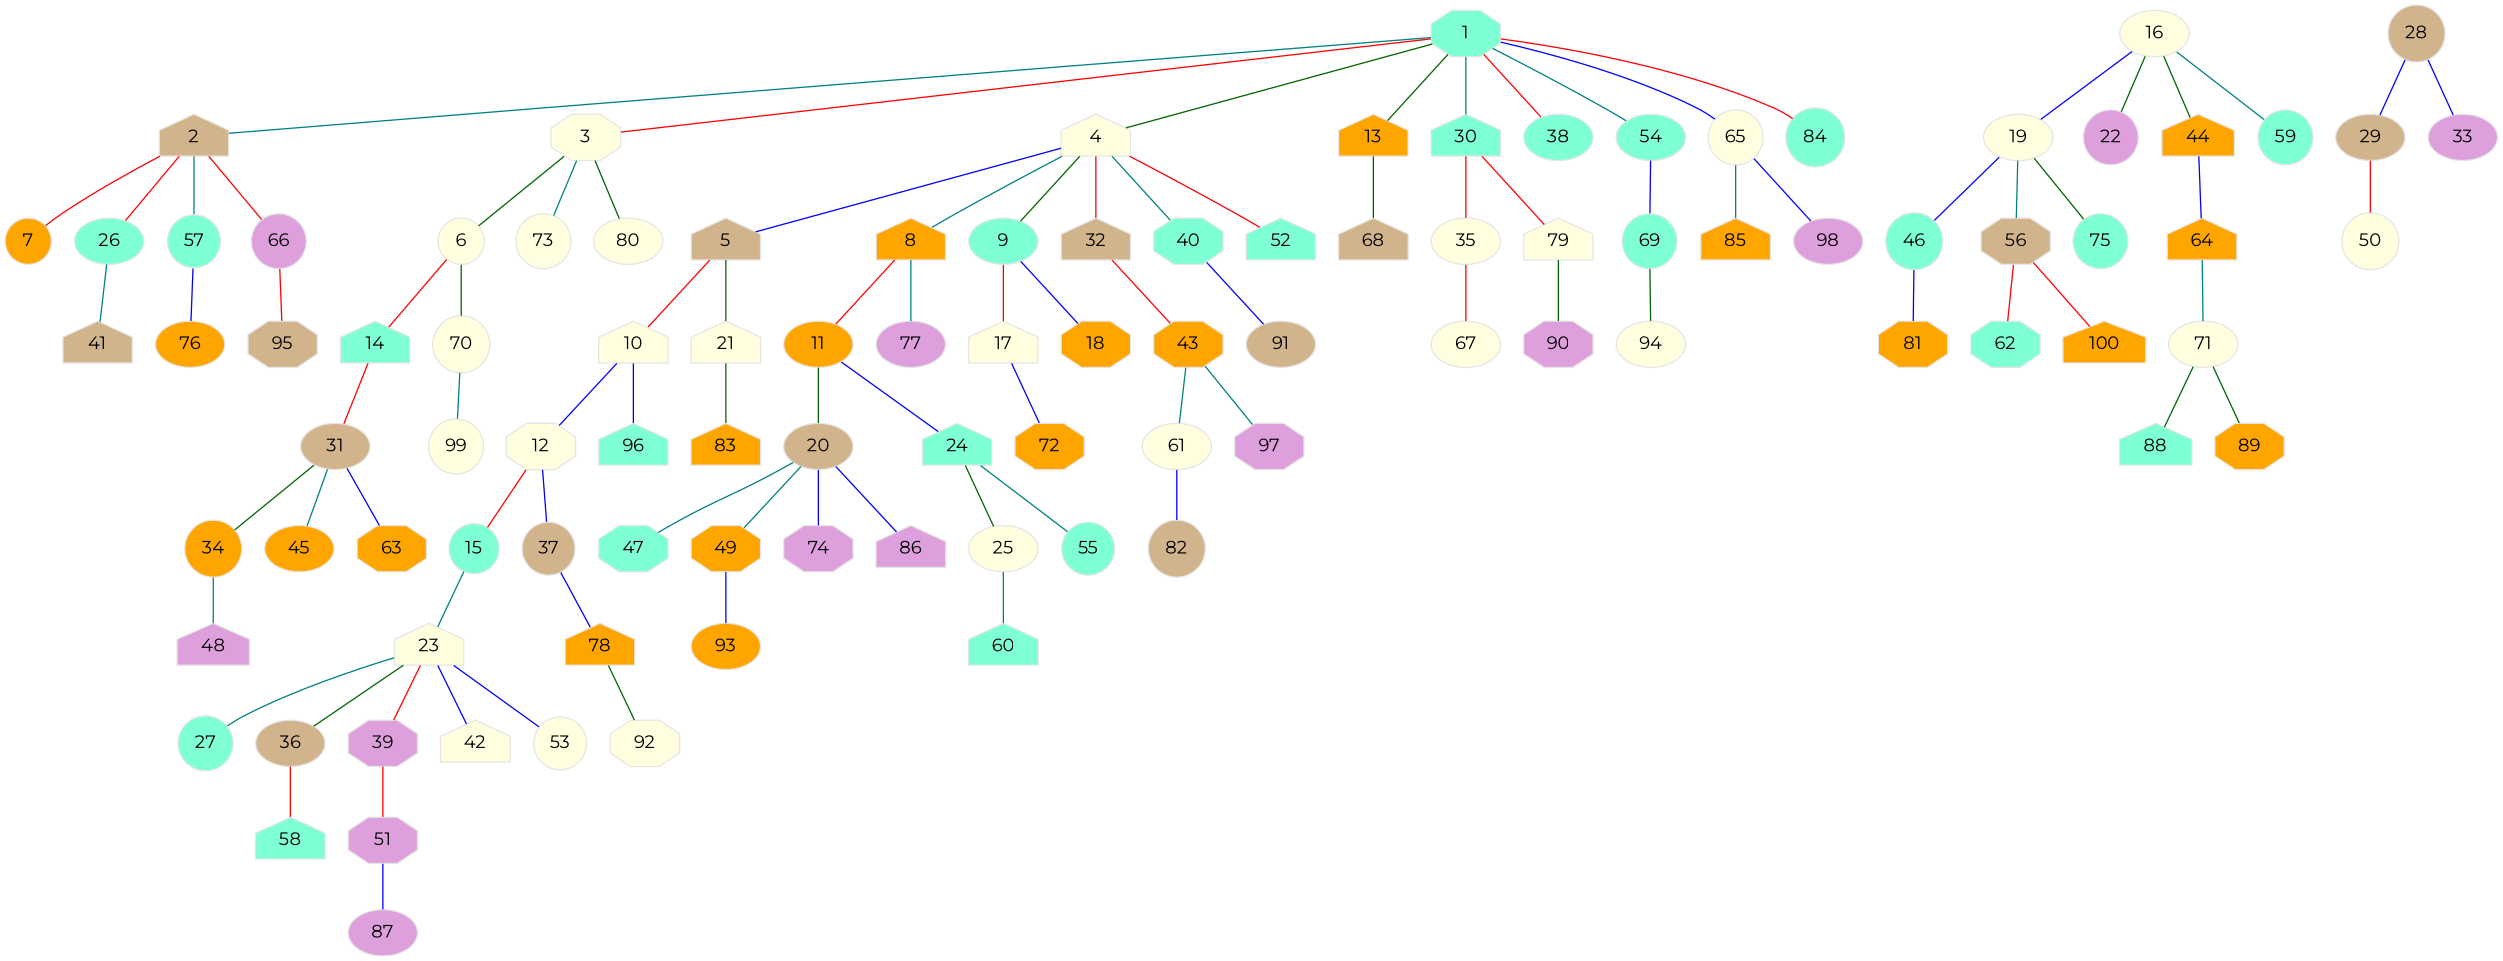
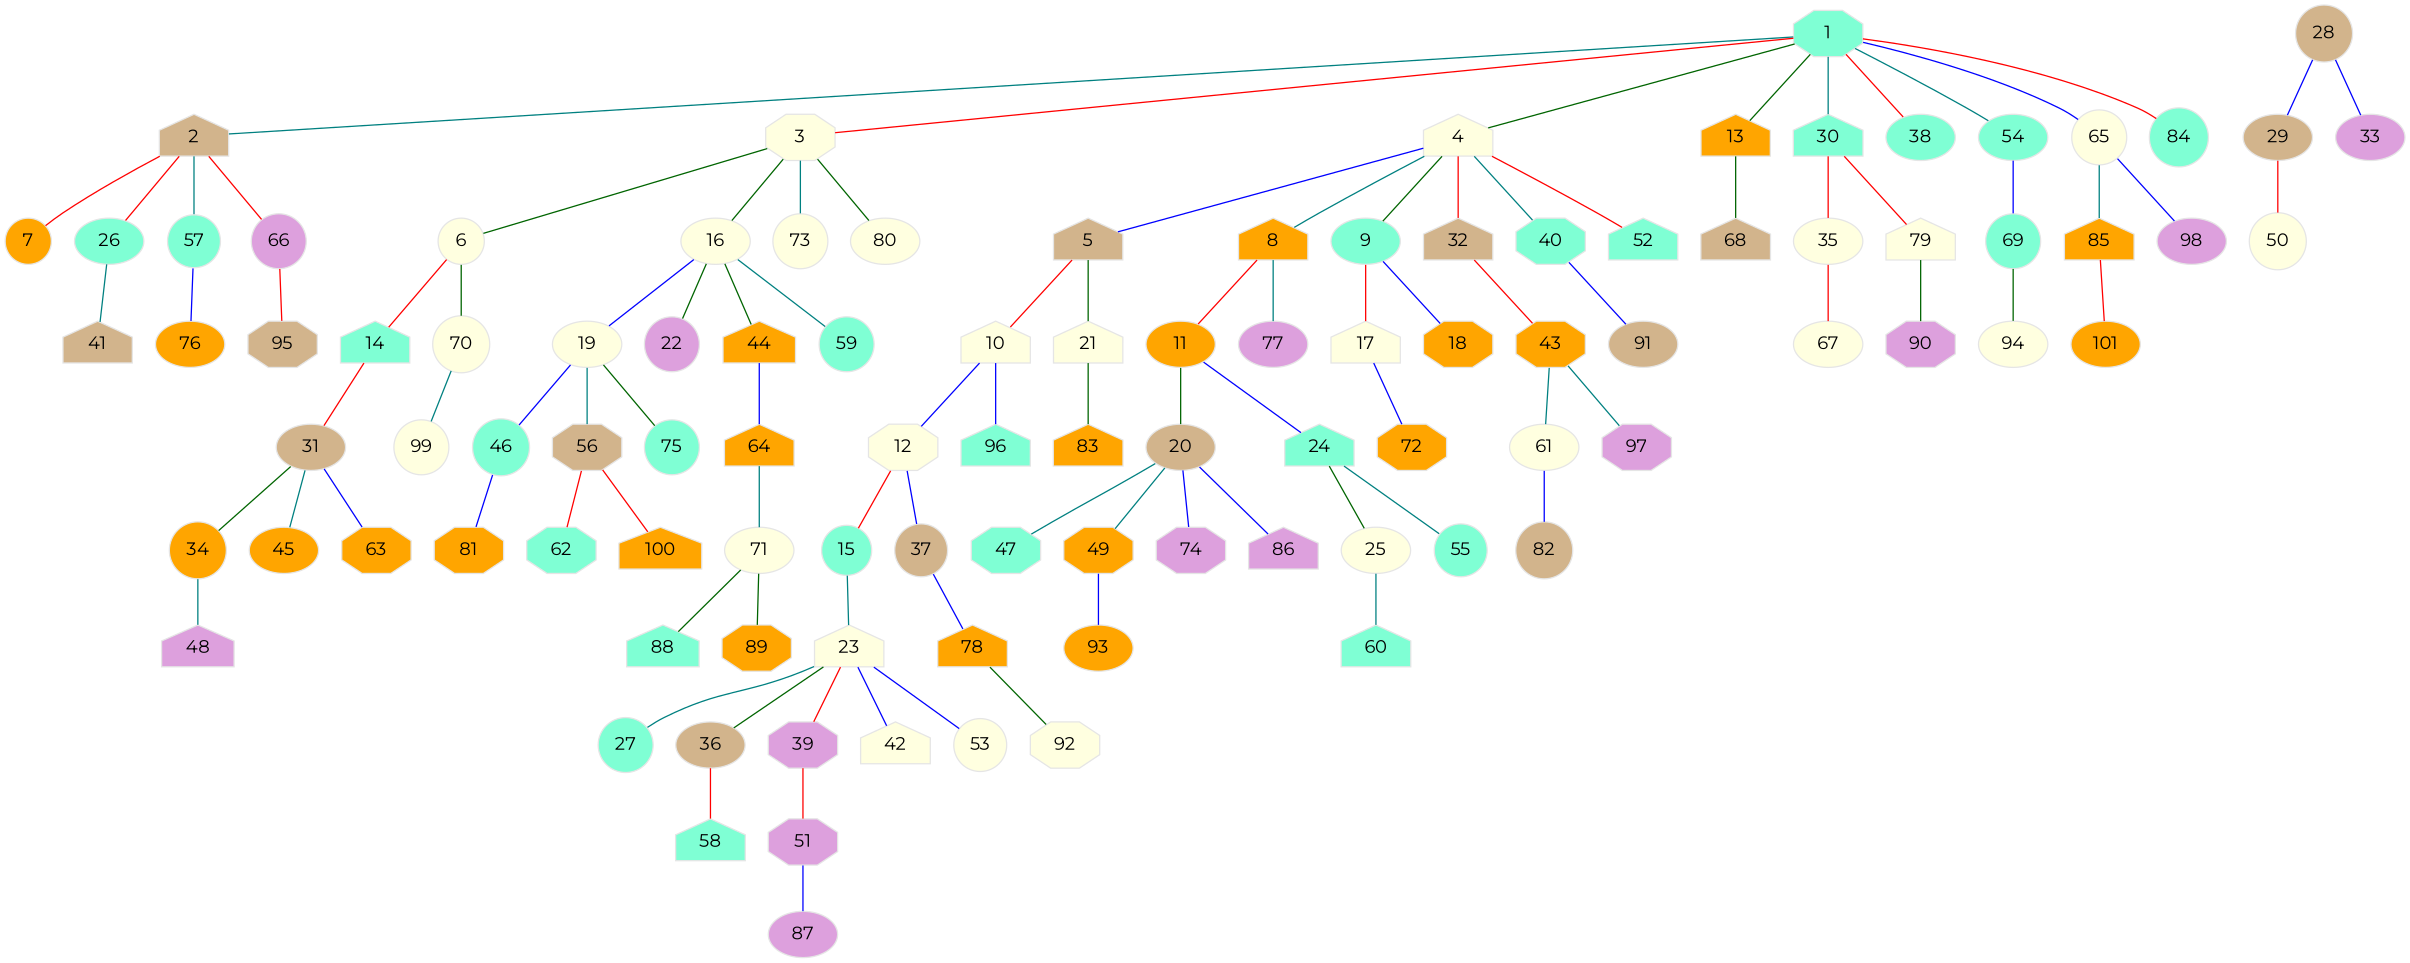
edge "3" -- "16": added
node "101": added
